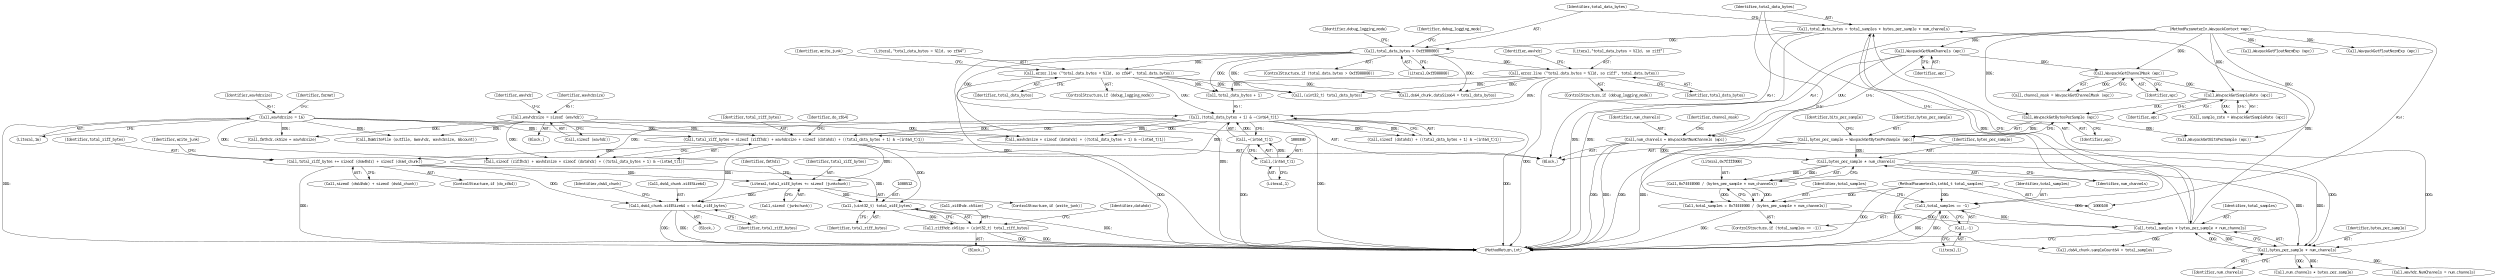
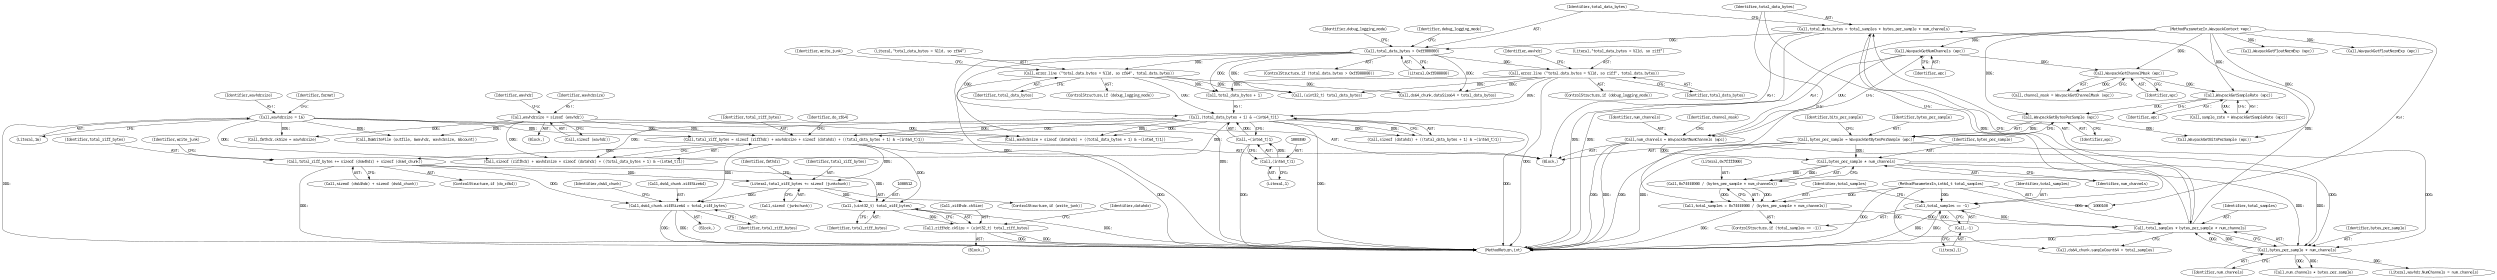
edge "(Call,total_samples * bytes_per_sample * num_channels)" -> "(MethodReturn,int)": label "CFG: " -> "DDG: "
edge "(Call,total_samples * bytes_per_sample * num_channels)" -> "(Call,ds64_chunk.sampleCount64 = total_samples)": label "DDG: " -> "CFG: "
node "(Call,wavhdr.NumChannels = num_channels)": label "(Call,wavhdr.NumChannels = num_channels)" -> "(Literal,wavhdr.NumChannels = num_channels)"
